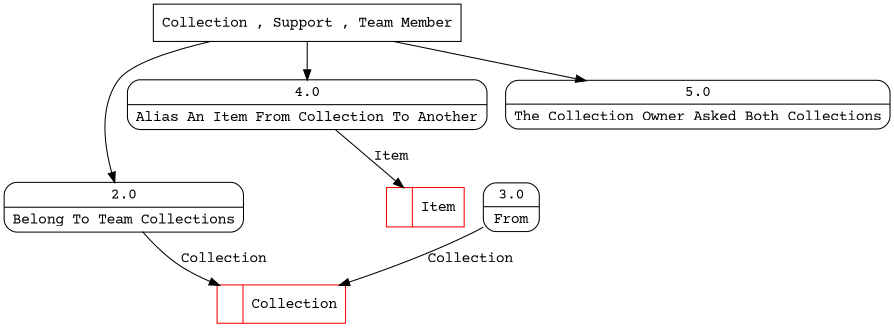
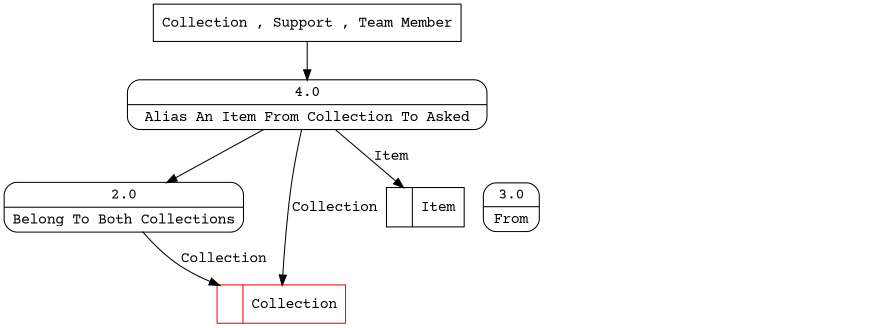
edge "Collection , Support , Team Member" -> "2.0": now "4.0" -> "2.0"
node "5.0": removed
node "4.0": text "Alias An Item From Collection To Another" -> "Alias An Item From Collection To Asked"
node "Item": color red -> black
node "2.0": text "Belong To Team Collections" -> "Belong To Both Collections"
edge "3.0" -> "Collection": now "4.0" -> "Collection"
